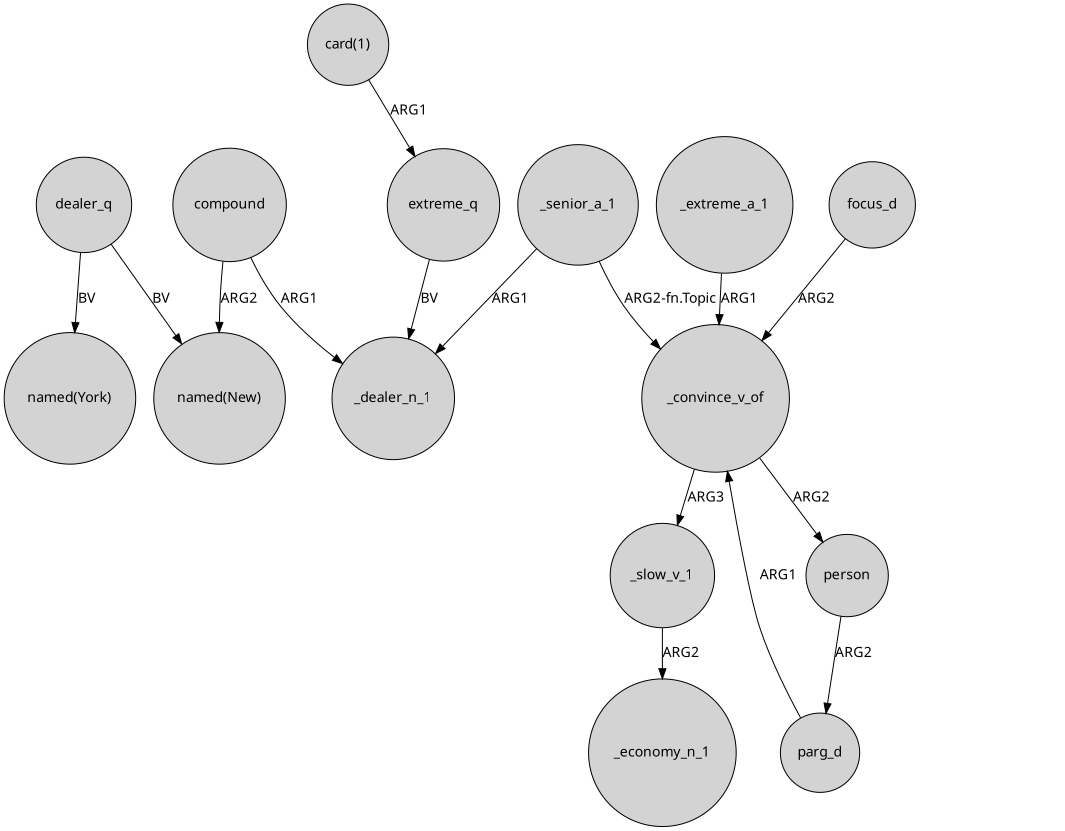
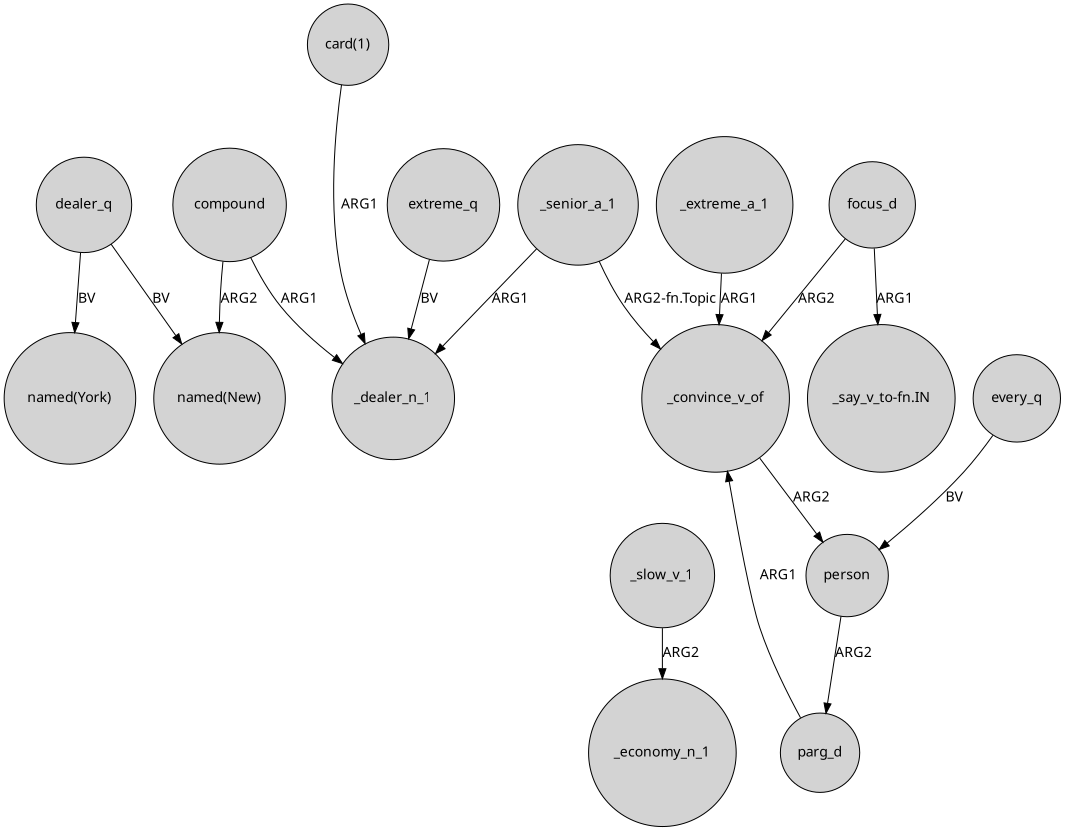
edge "card(1)" -> "extreme_q": now "card(1)" -> "_dealer_n_1"
node "_say_v_to-fn.IN": added
node "every_q": added
edge "_convince_v_of" -> "_slow_v_1": removed, label "ARG3"
